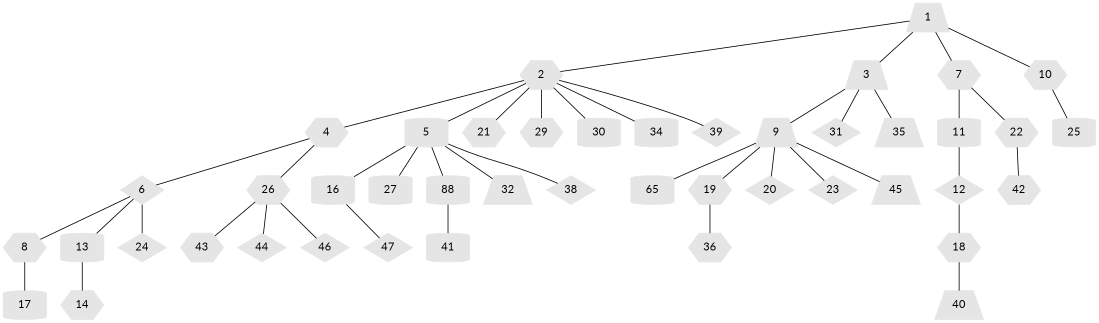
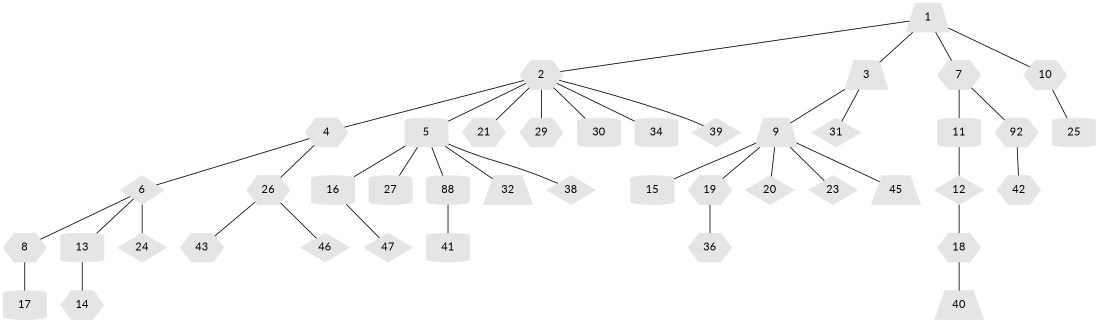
node "35": removed
node "22": label "22" -> "92"
node "65": label "65" -> "15"
node "44": removed
